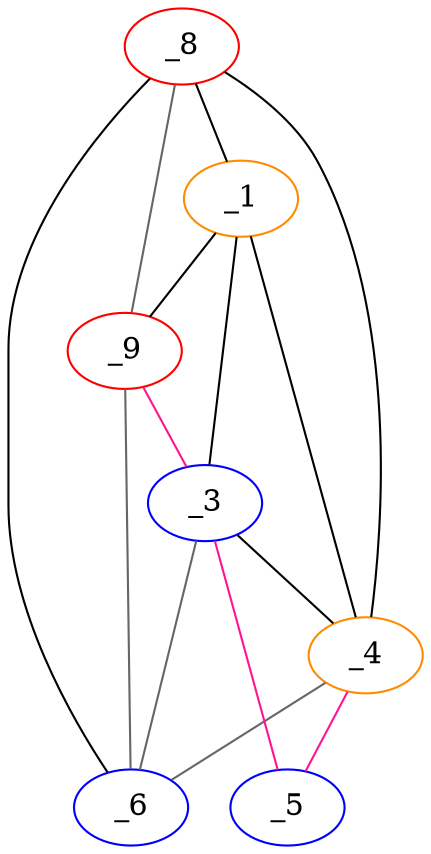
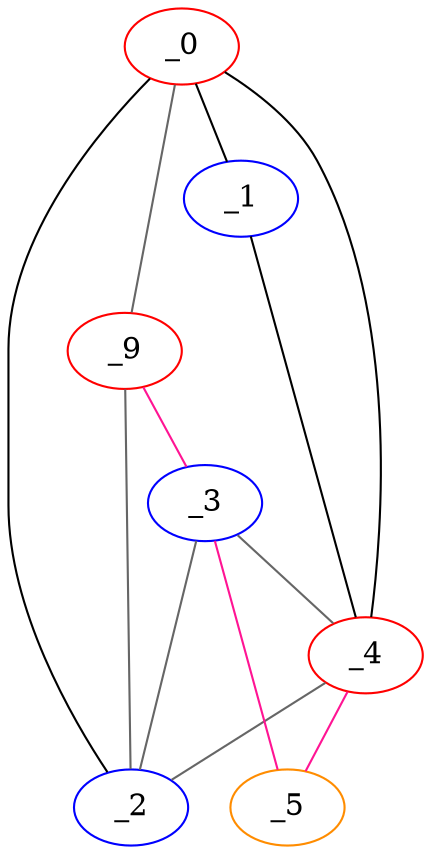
node "_8": label "_8" -> "_0"
node "_1": color darkorange -> blue
edge "_1" -- "_9": removed
edge "_1" -- "_3": removed
edge "_3" -- "_4": color black -> gray40
node "_4": color darkorange -> red
node "_6": label "_6" -> "_2"
node "_5": color blue -> darkorange
